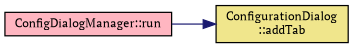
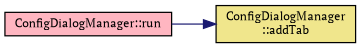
node "ConfigurationDialog ::addTab": label "ConfigurationDialog ::addTab" -> "ConfigDialogManager ::addTab"
